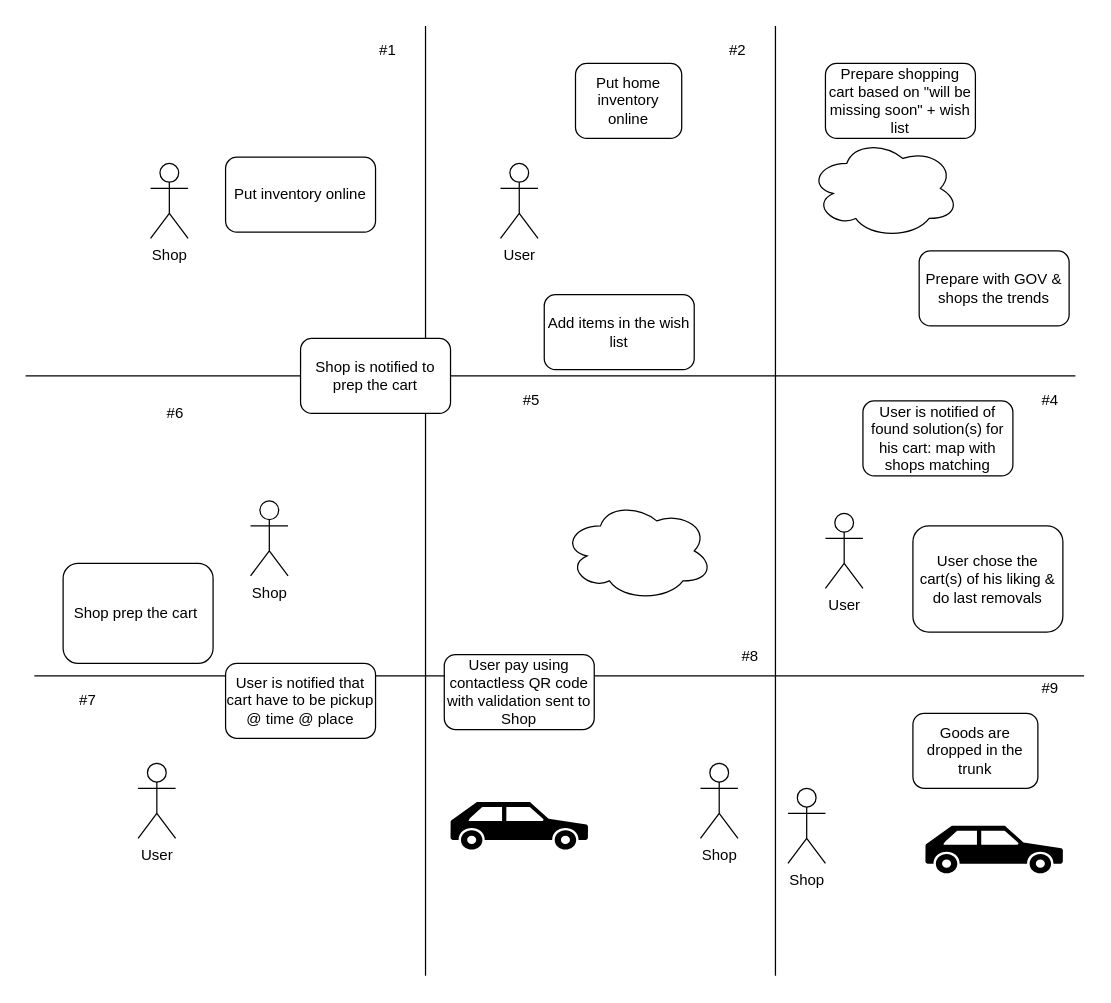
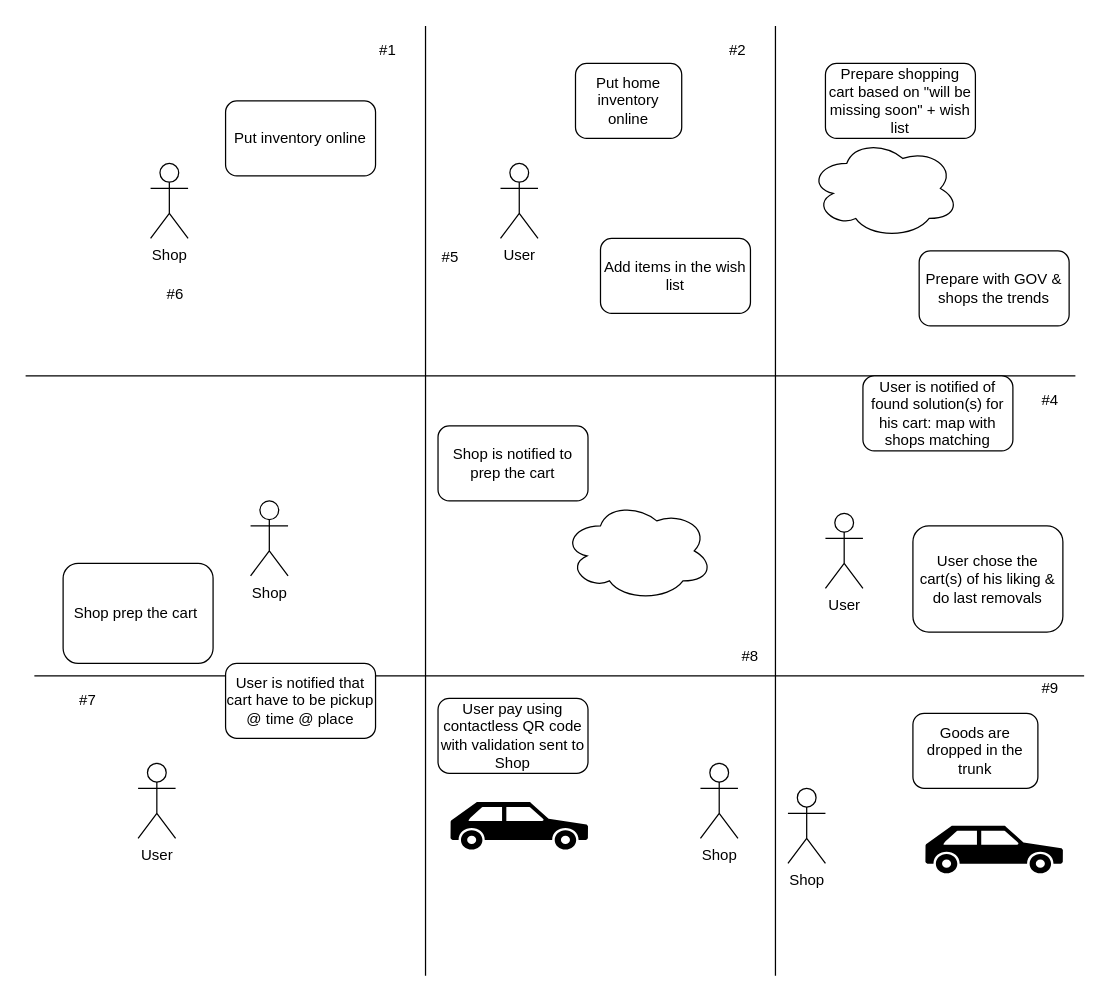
node "Put inventory online": moved (301, 194) -> (301, 138)
node "Add items in the wish list": moved (619, 332) -> (676, 276)
node "Shop is notified to prep the cart": moved (376, 376) -> (513, 463)
node "#5": moved (532, 401) -> (451, 257)
node "#6": moved (176, 413) -> (176, 294)
node "User is notified of found solution(s) for his cart: map with shops matching": moved (938, 438) -> (938, 413)
node "User pay using contactless QR code with validation sent to Shop": moved (519, 692) -> (513, 736)
